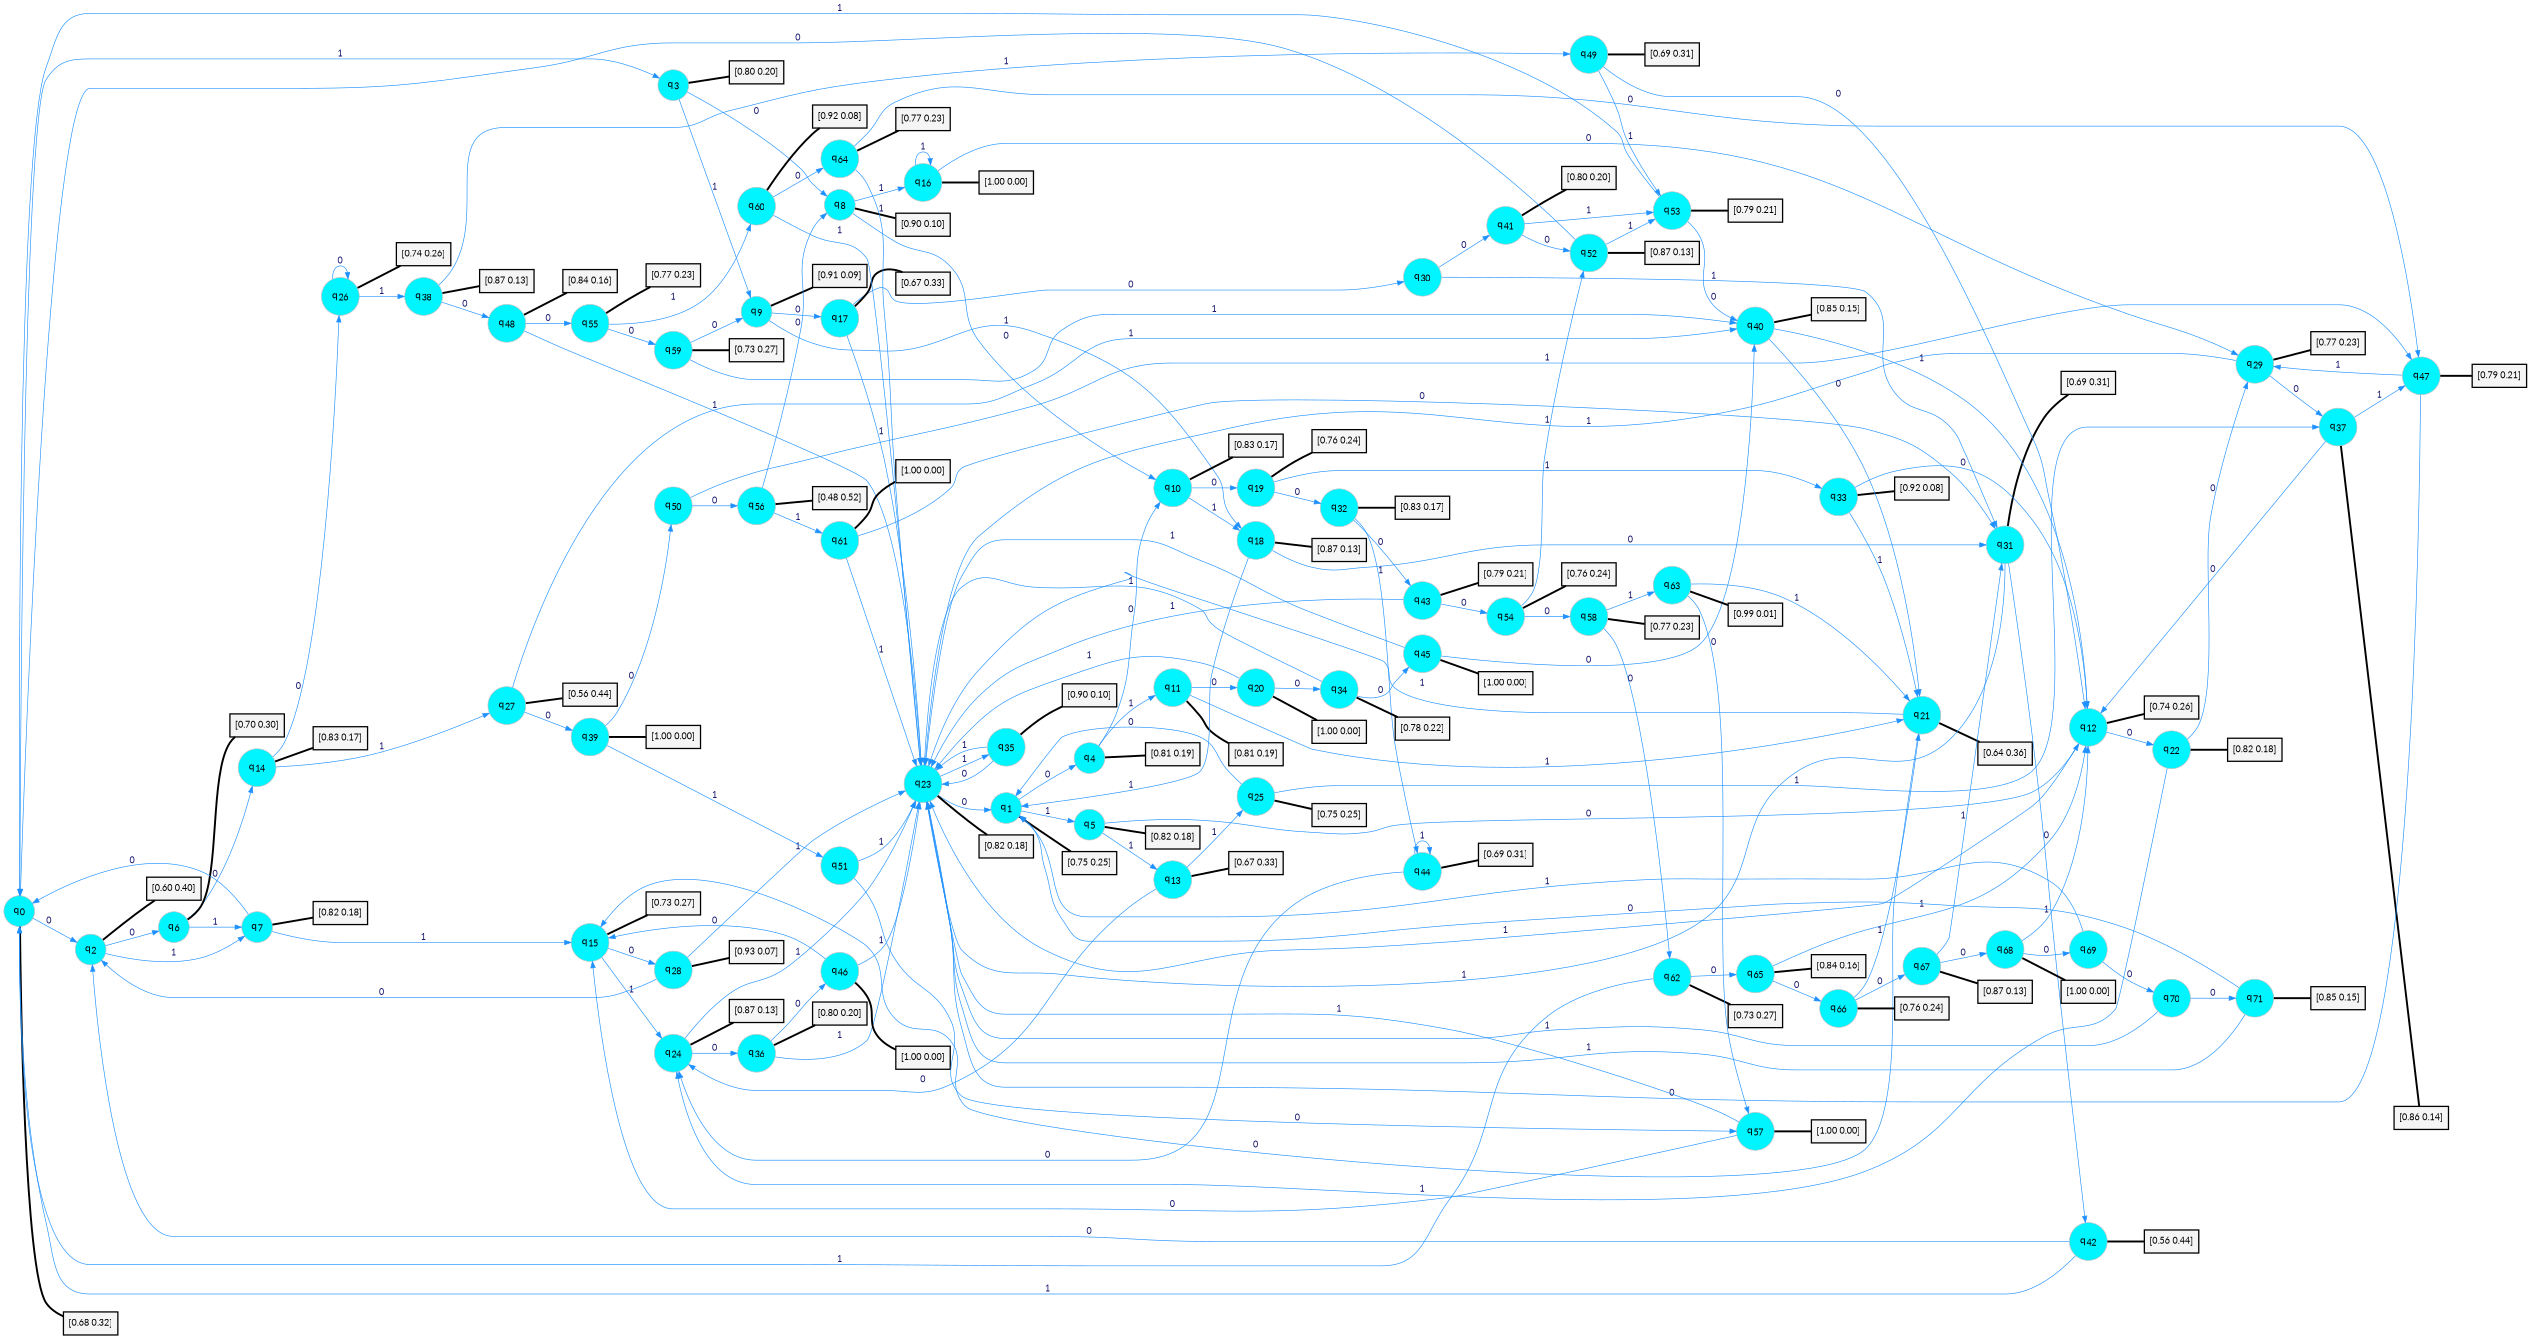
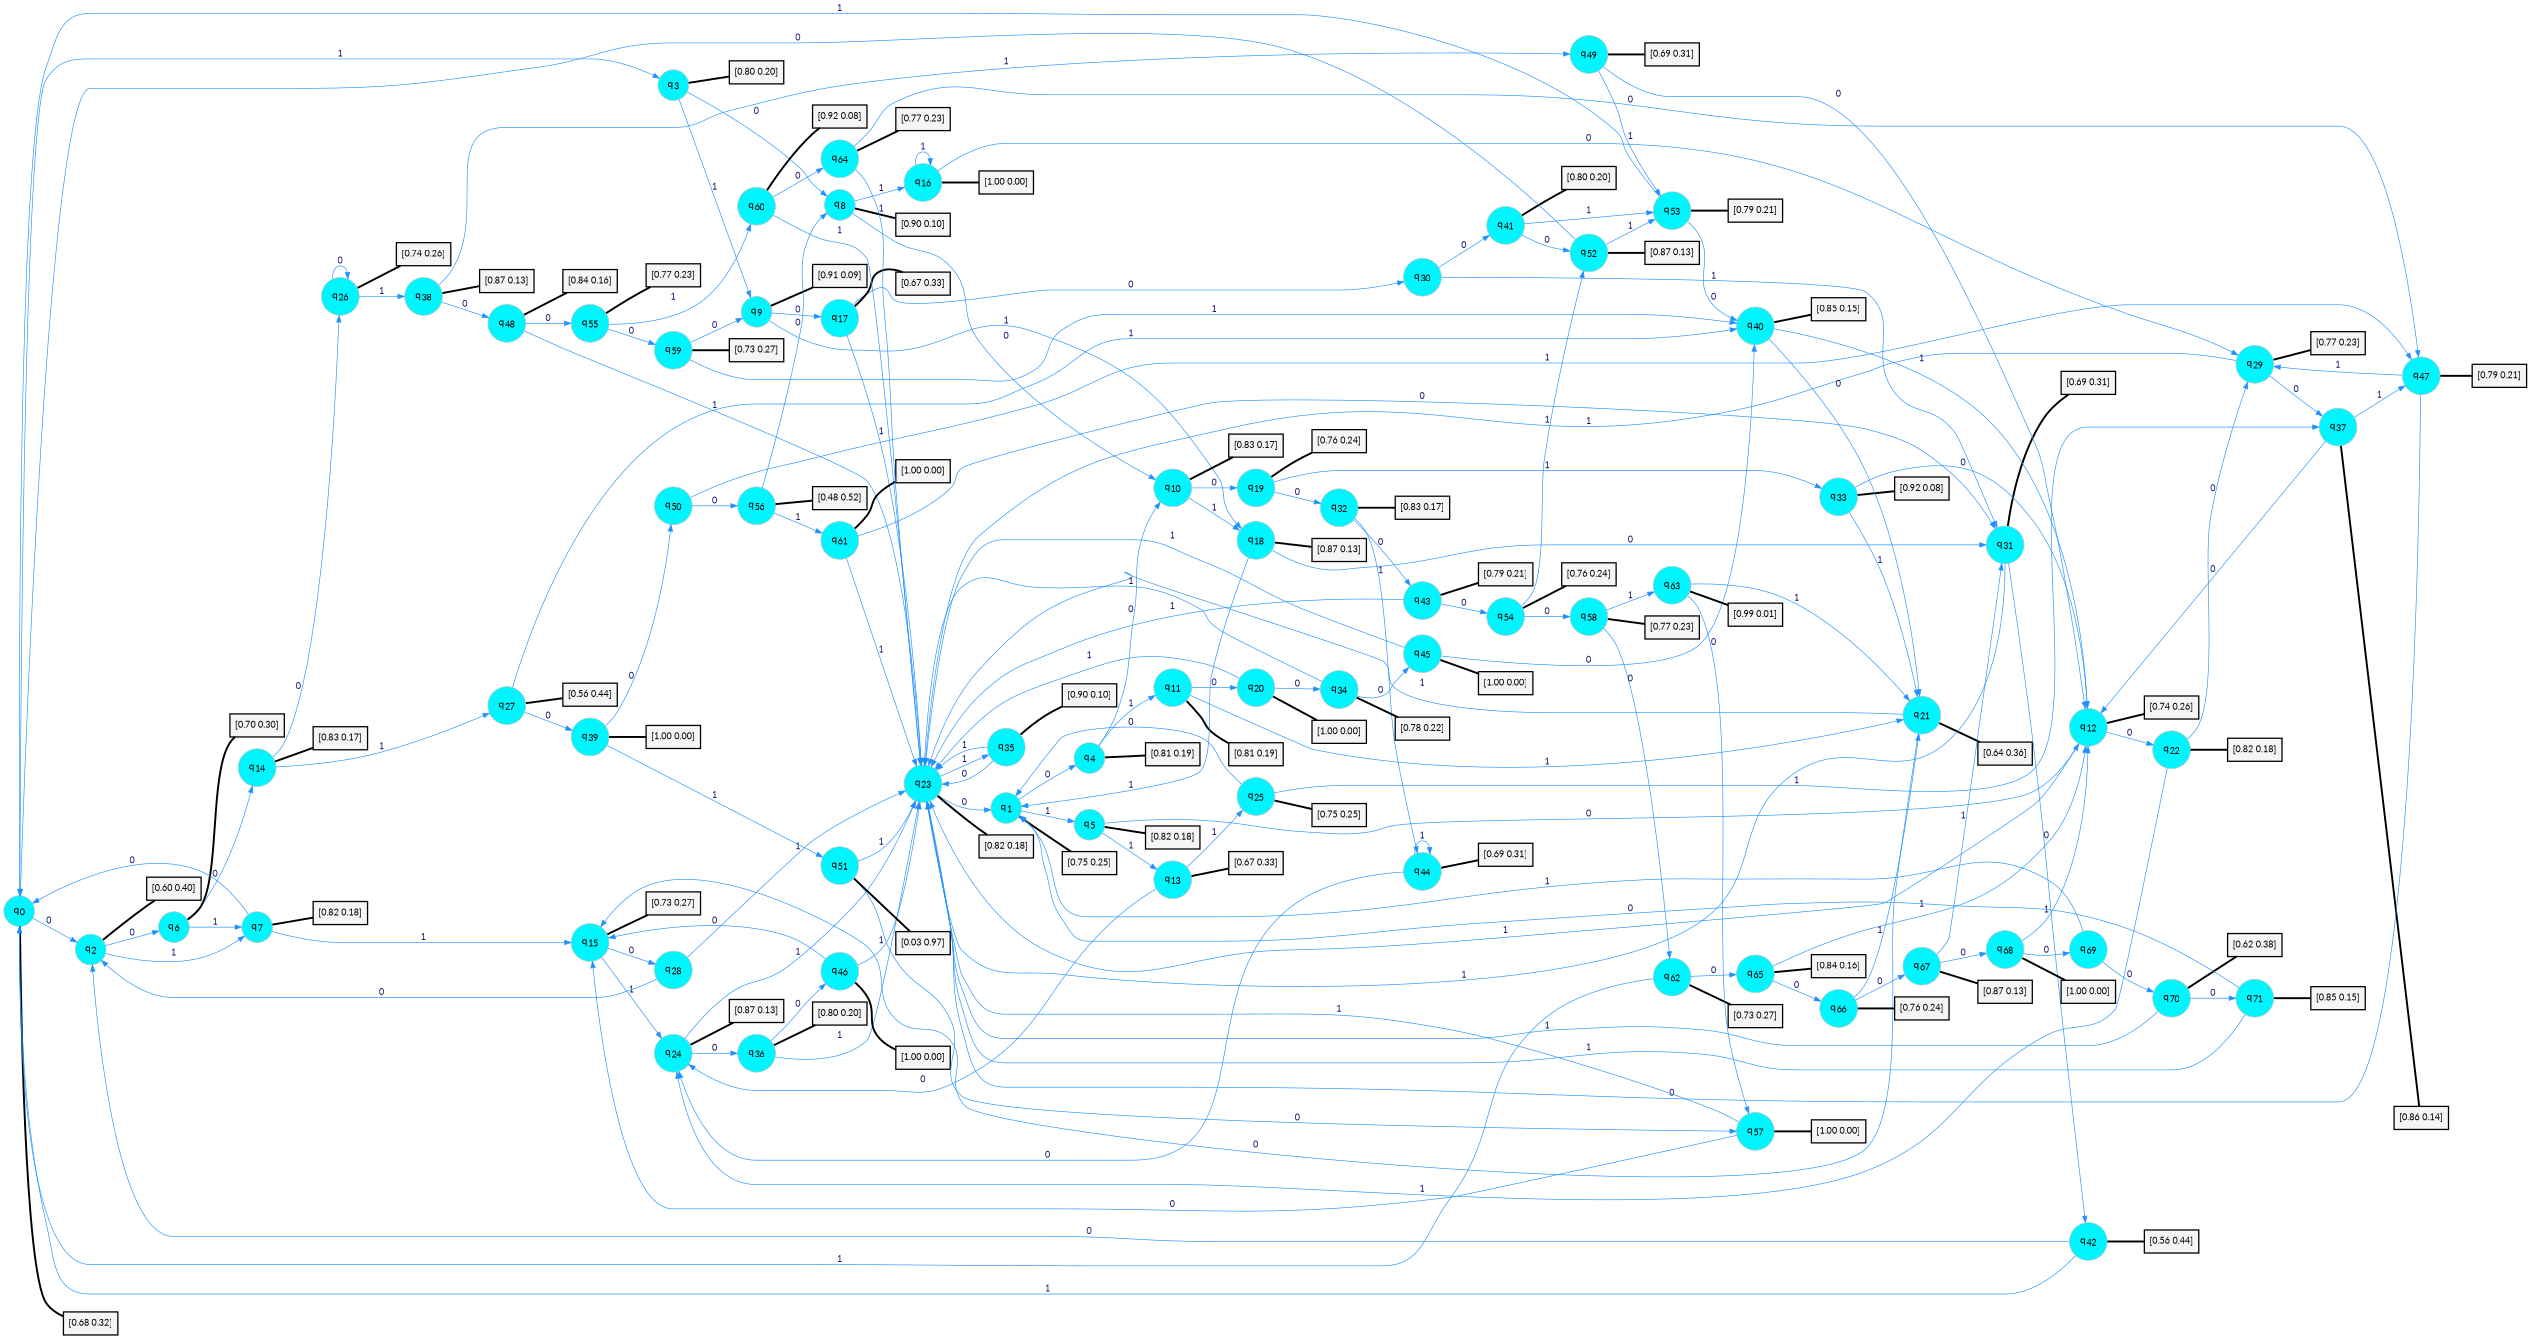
node "[0.03 0.97]": added
node "[0.62 0.38]": added
node "[0.93 0.07]": removed
